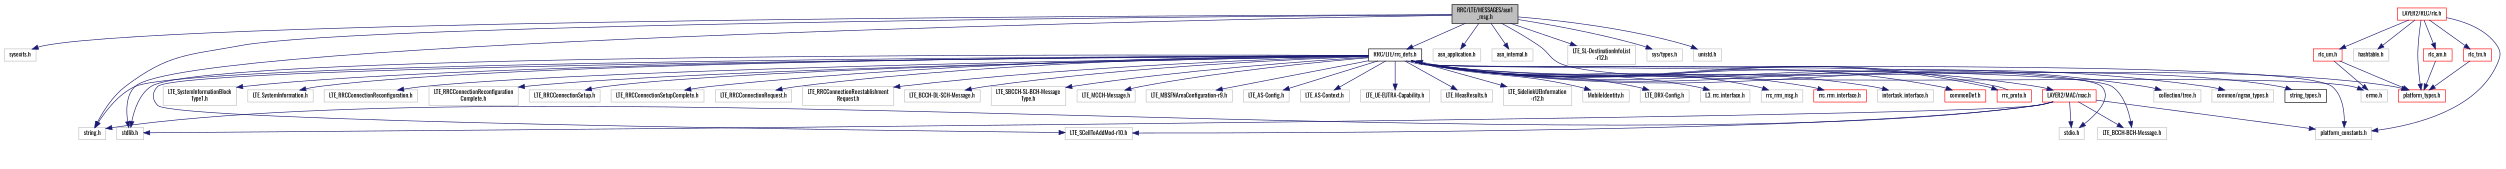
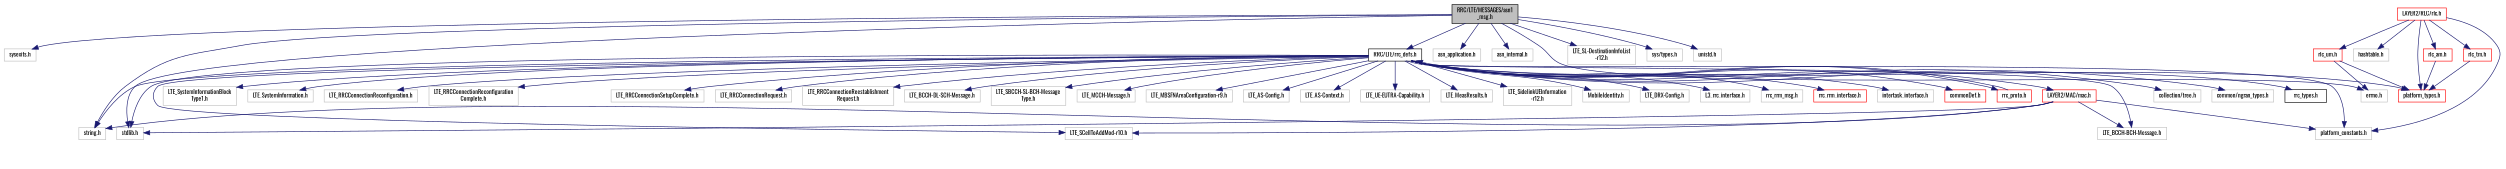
node "LTE_RRCConnectionSetup.h": removed
node "string_types.h": label "string_types.h" -> "rrc_types.h"
node "stdio.h": removed
